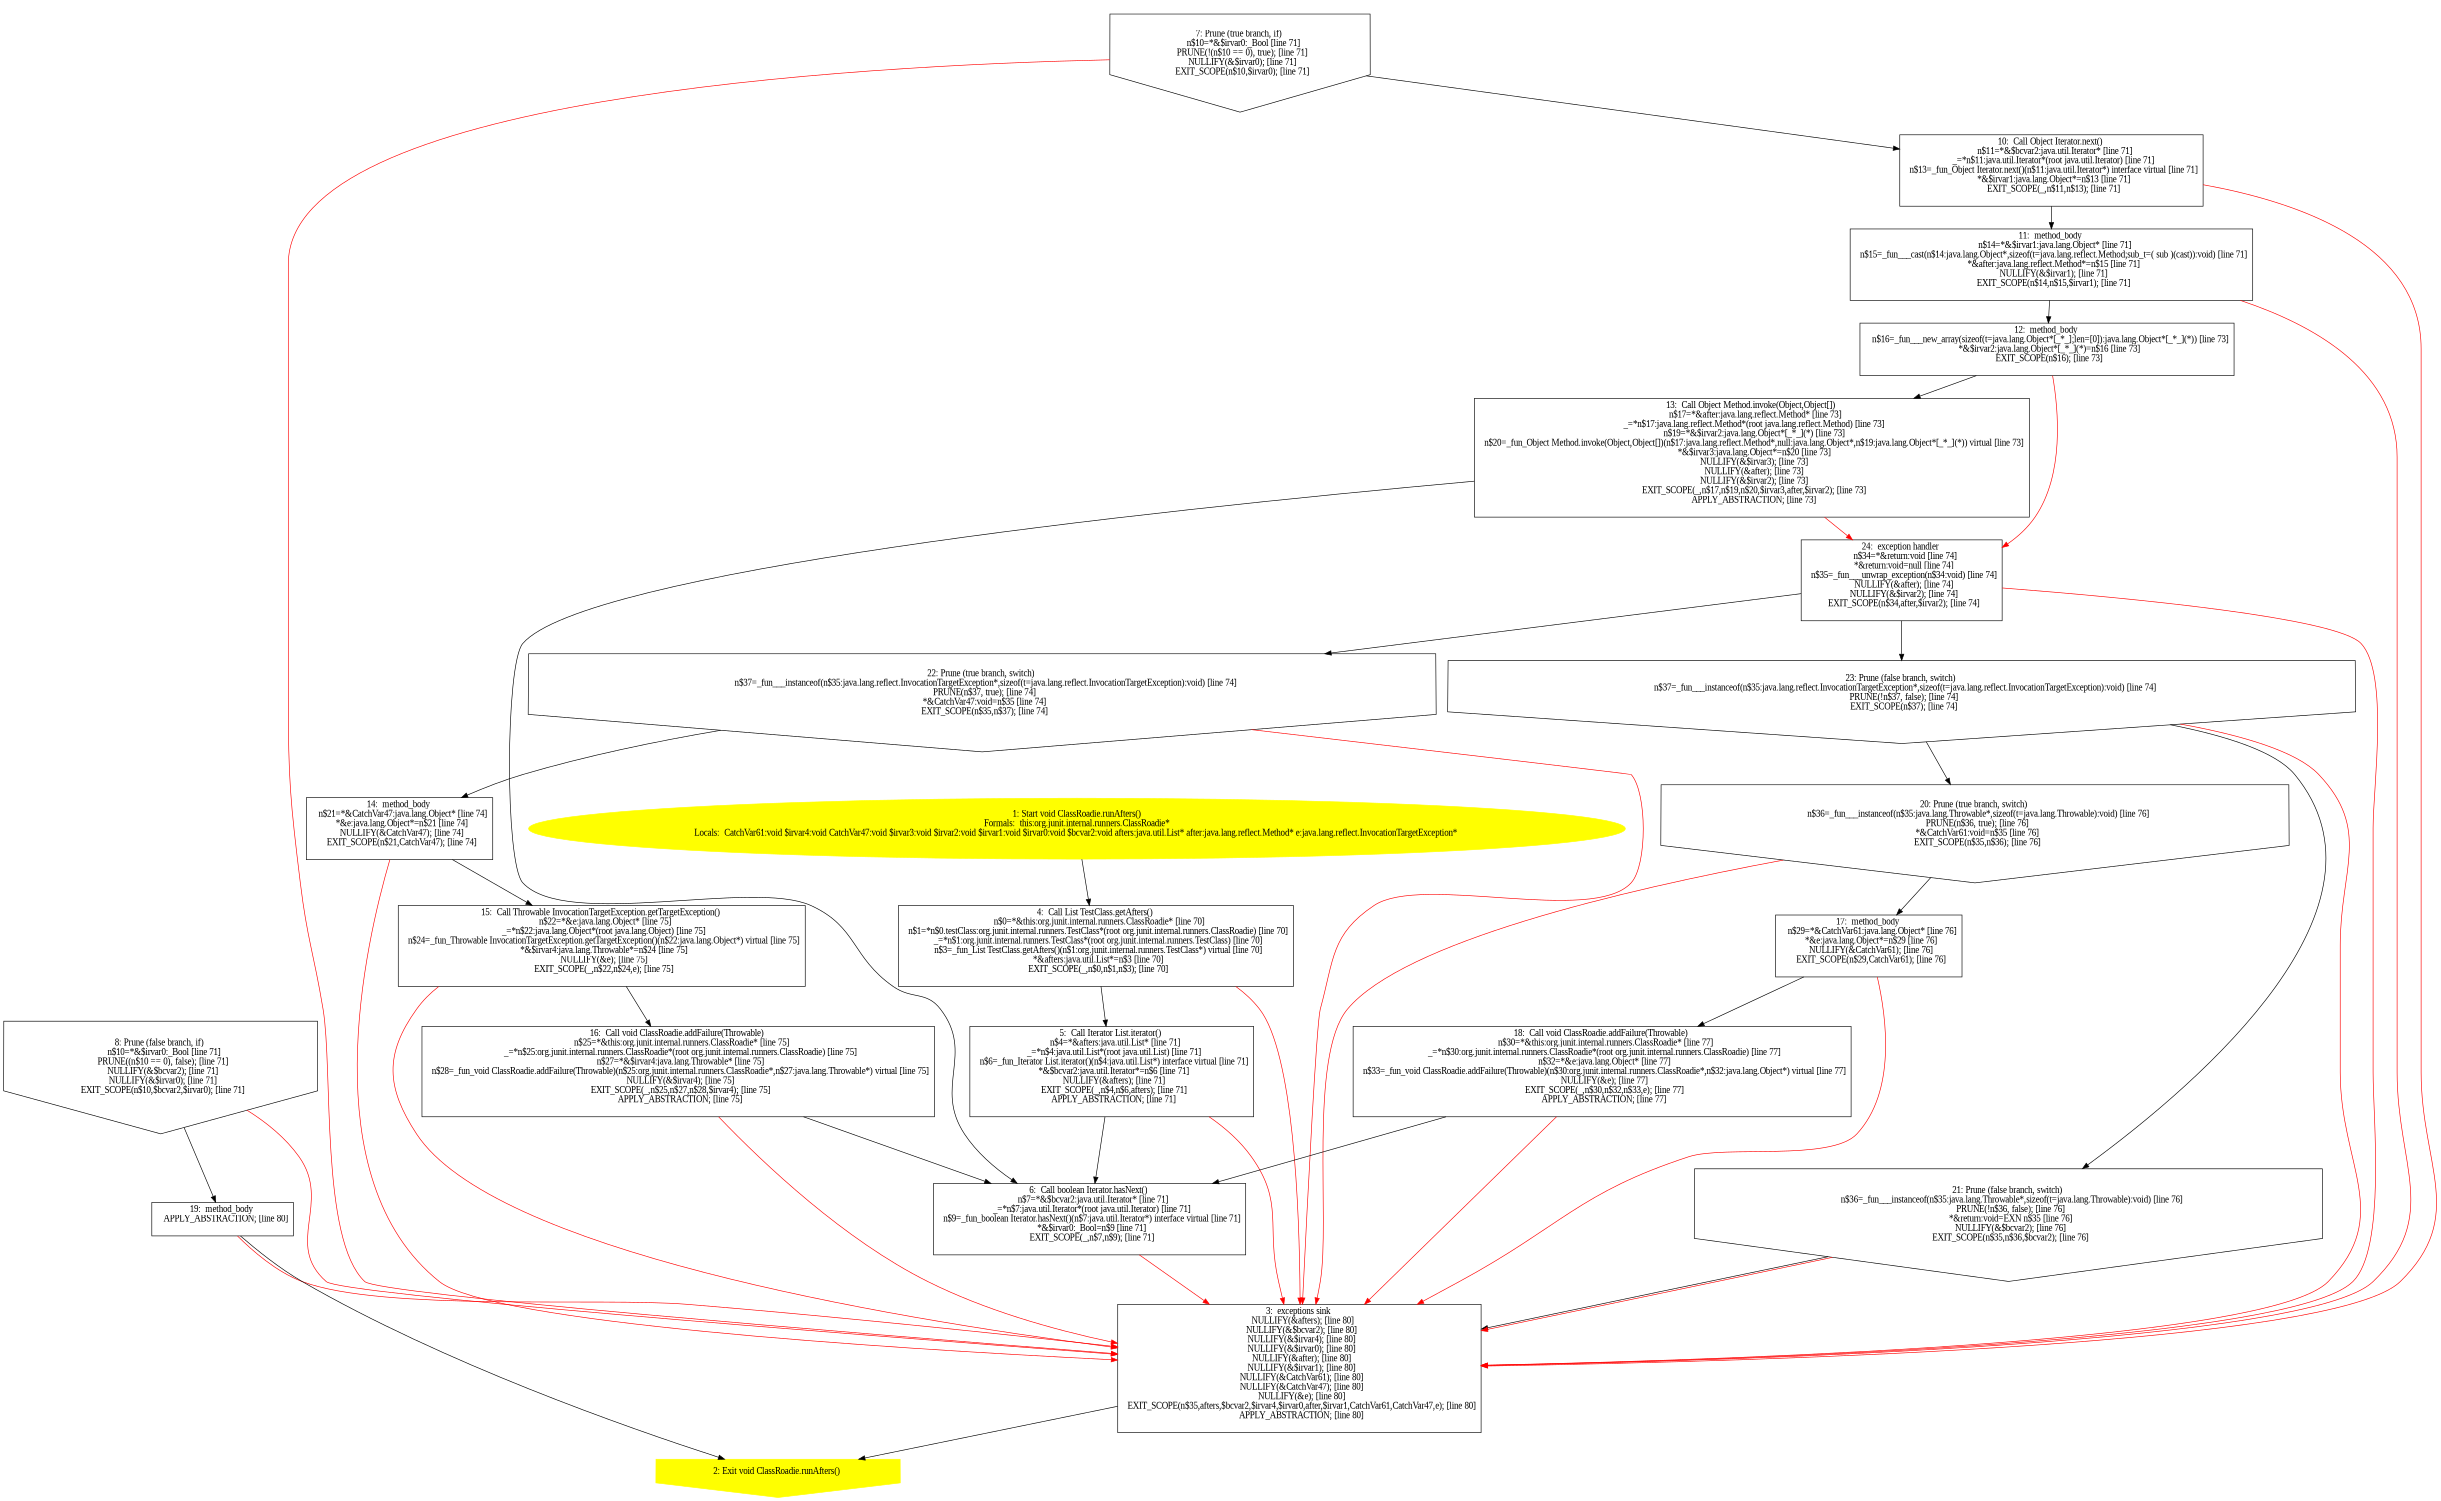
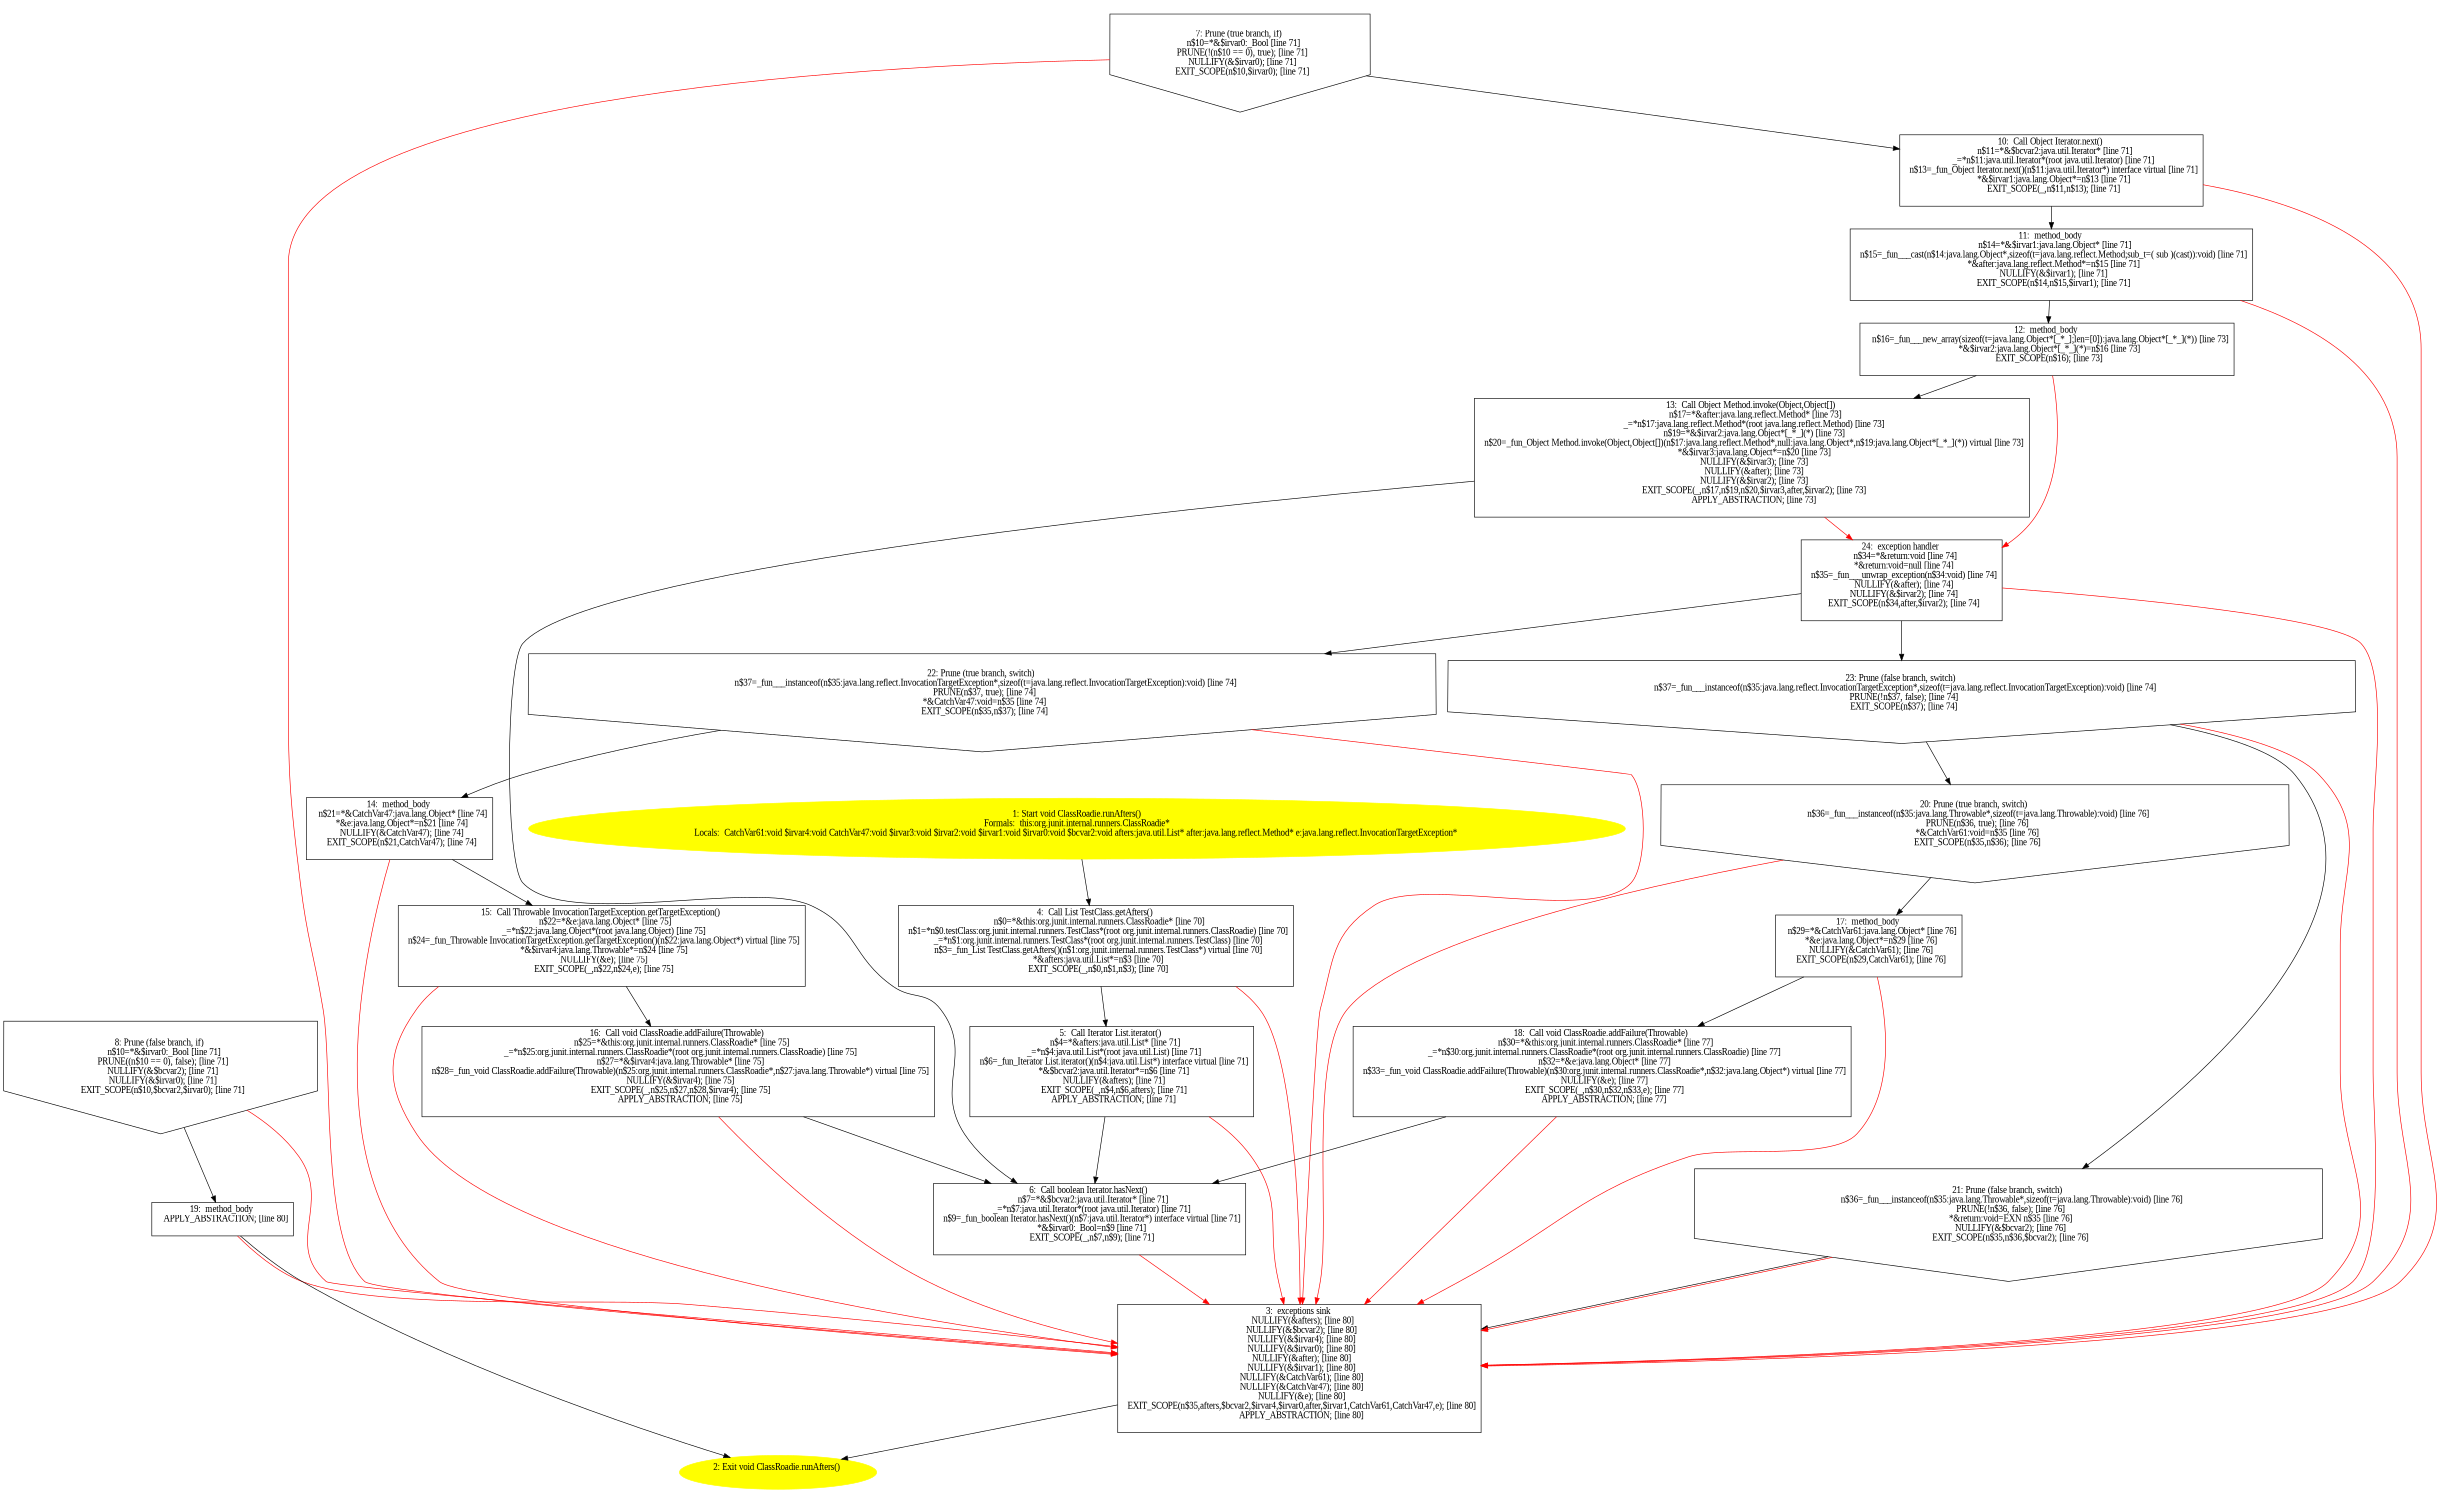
node "2: Exit void ClassRoadie.runAfters()": shape invhouse -> ellipse
